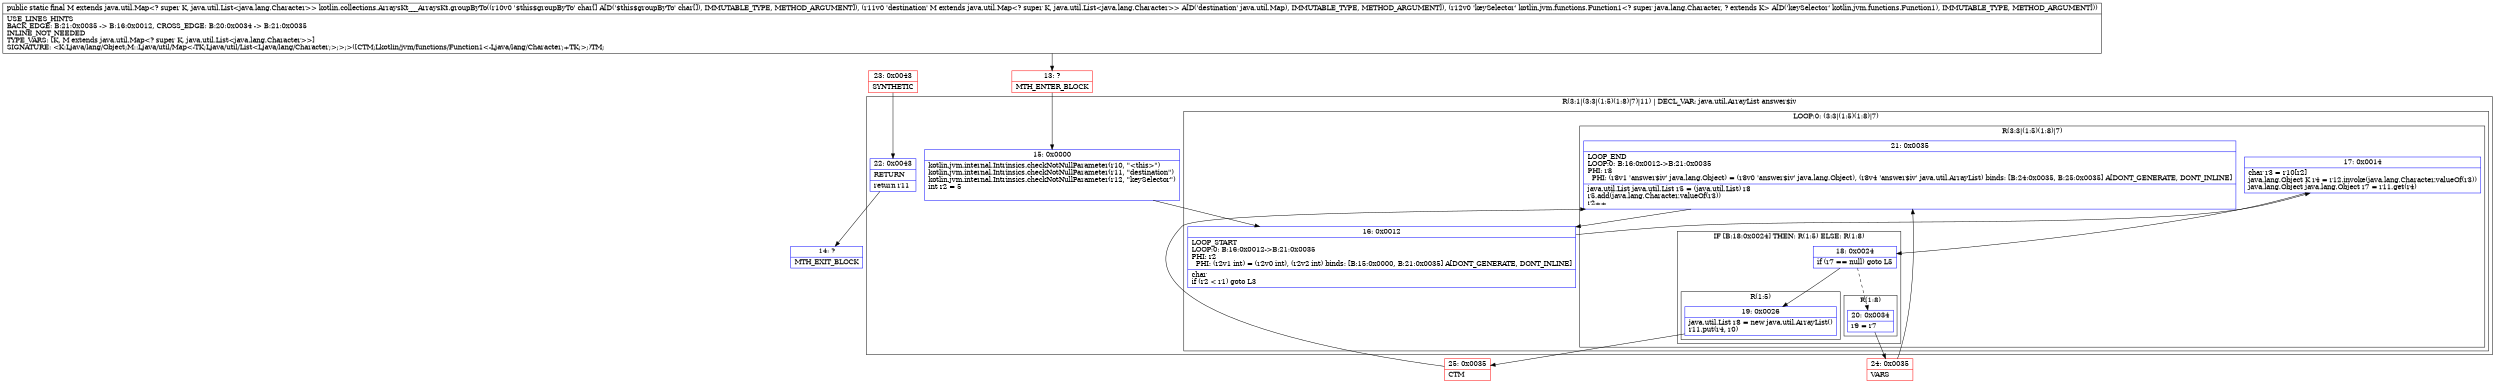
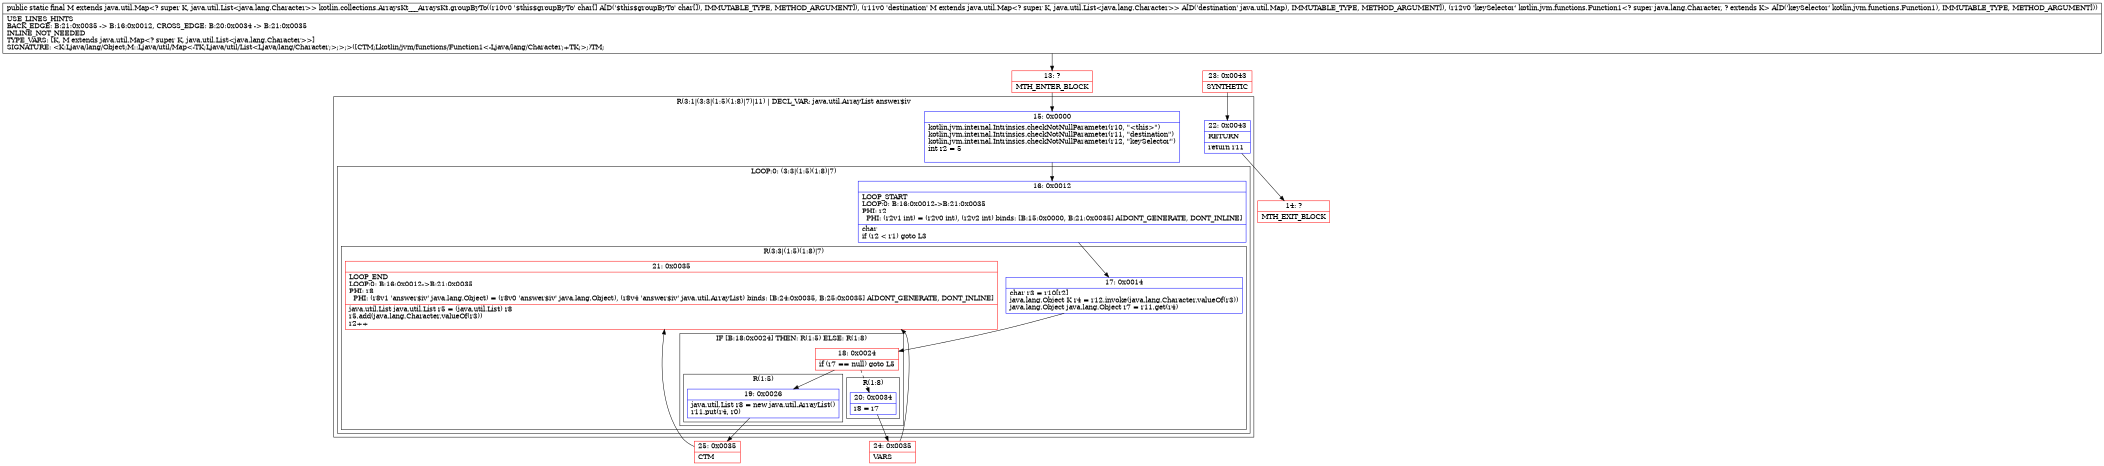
node "21: 0x0035": color blue -> red
edge "21: 0x0035" -> "16: 0x0012": removed
node "14: ?": color blue -> red
node "18: 0x0024": color blue -> red
node "20: 0x0034": text "r9 = r7" -> "r8 = r7"
